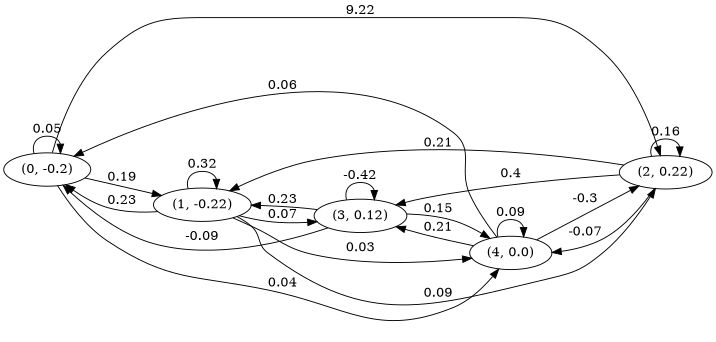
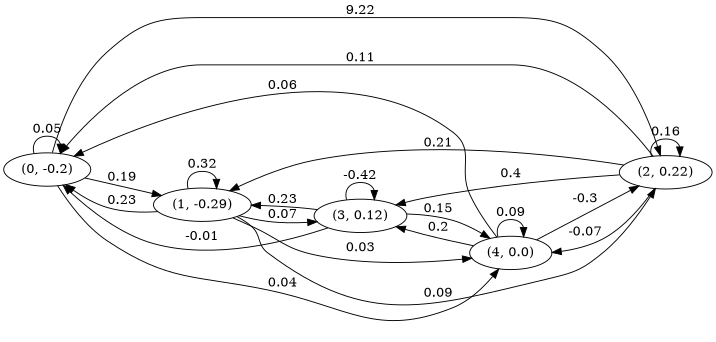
edge "(2, 0.22)" -> "(0, -0.2)": added, label "0.11"
node "(1, -0.22)": label "(1, -0.22)" -> "(1, -0.29)"
edge "(4, 0.0)" -> "(3, 0.12)": label "0.21" -> "0.2"
edge "(3, 0.12)" -> "(0, -0.2)": label "-0.09" -> "-0.01"
